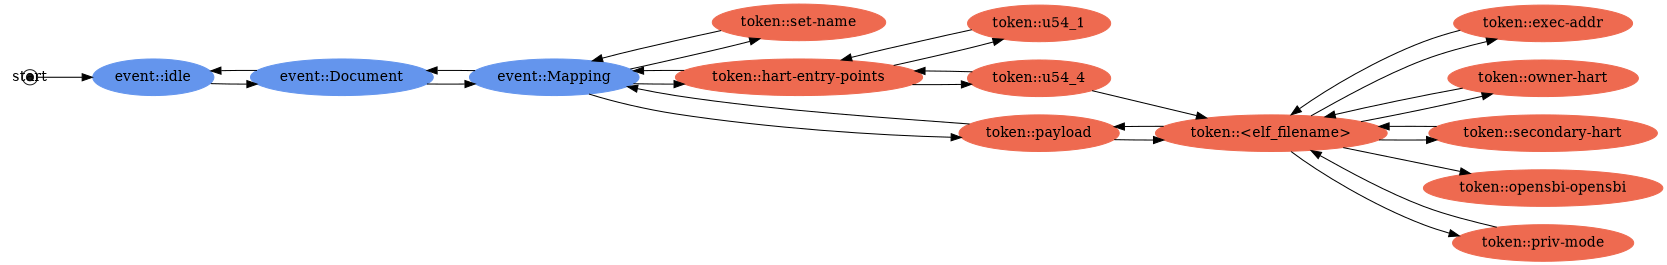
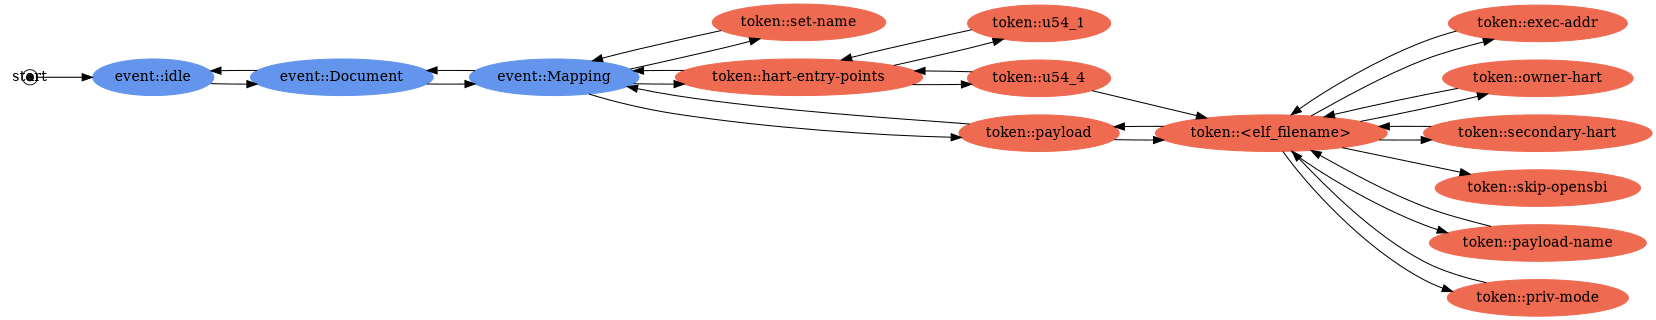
node "token::opensbi-opensbi": label "token::opensbi-opensbi" -> "token::skip-opensbi"
node "token::payload-name": added
